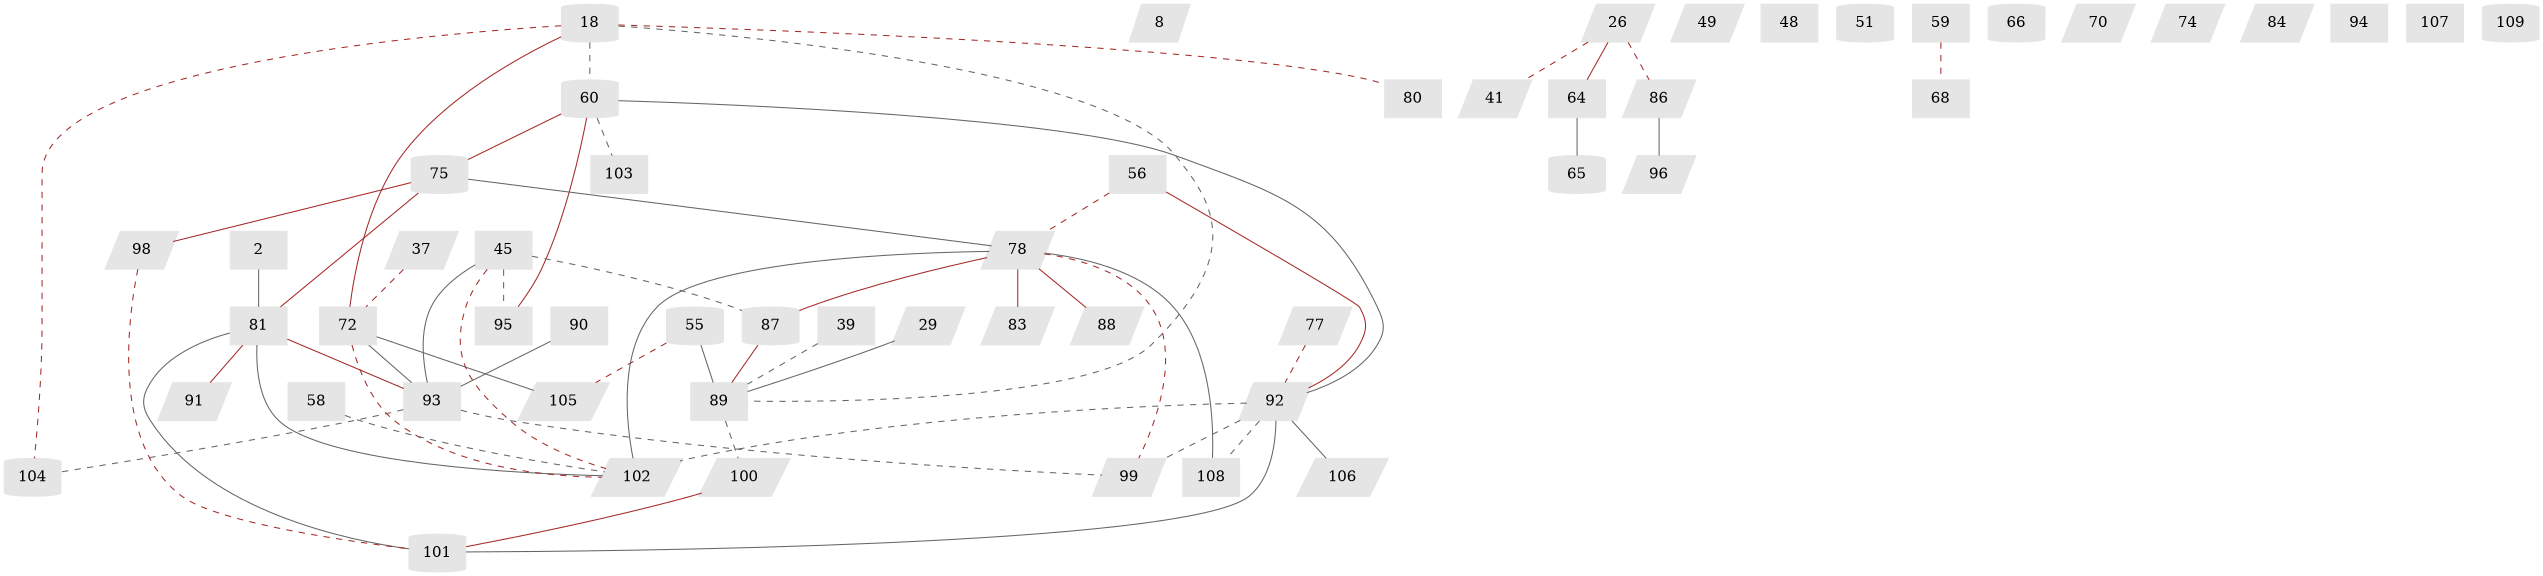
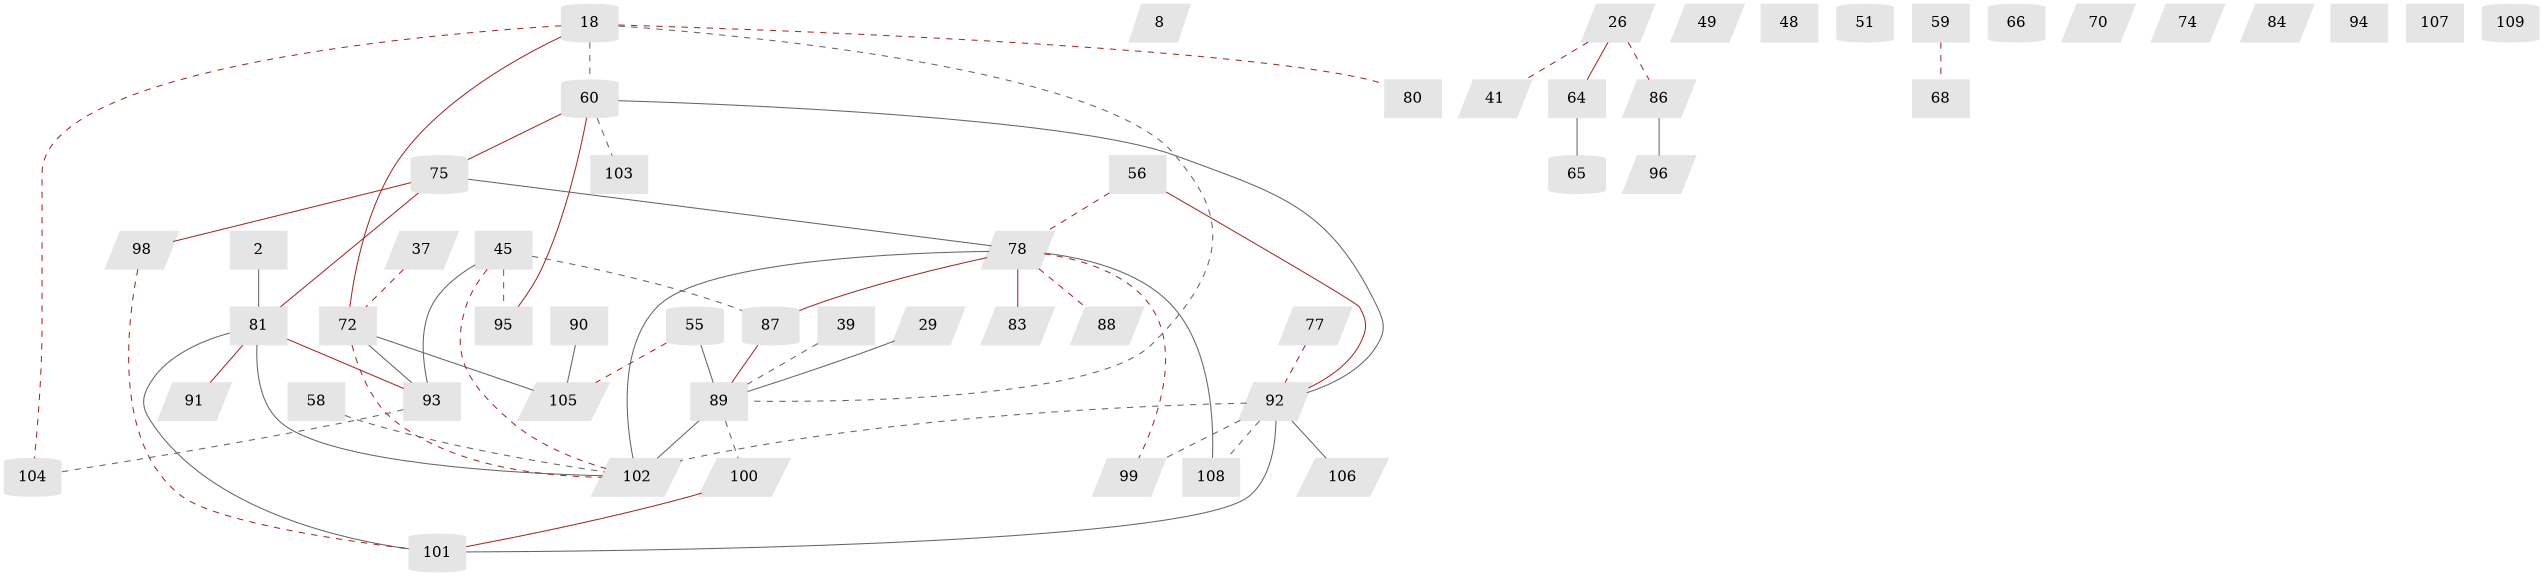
edge "78" -- "88": style solid -> dashed
edge "90" -- "93": now "90" -- "105"
edge "89" -- "102": added
edge "93" -- "99": removed
